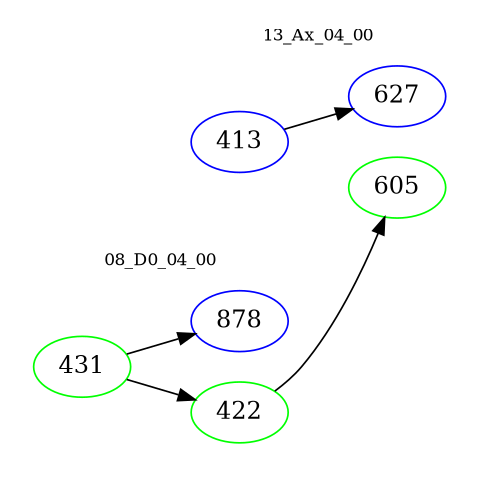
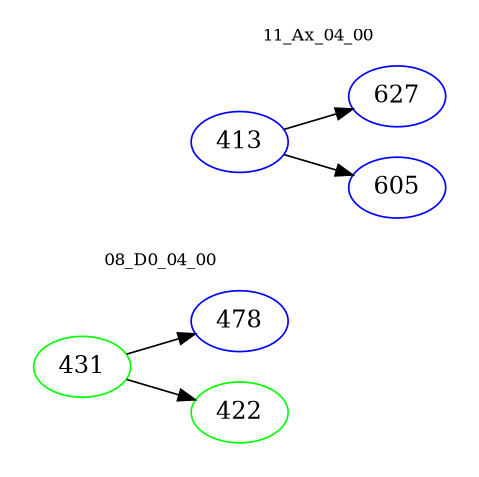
cluster "13_Ax_04_00": label "13_Ax_04_00" -> "11_Ax_04_00"
node "605": color green -> blue
edge "422" -> "605": now "413" -> "605"
node "878": label "878" -> "478"
